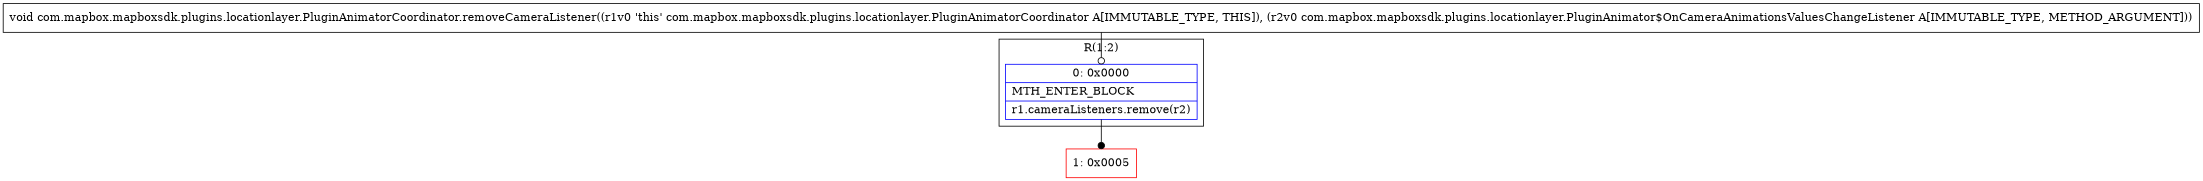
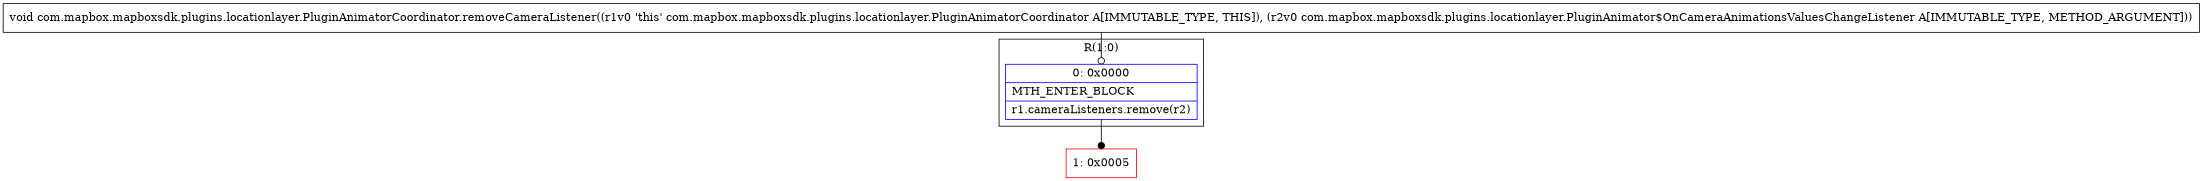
cluster "R(1:2)": label "R(1:2)" -> "R(1:0)"
